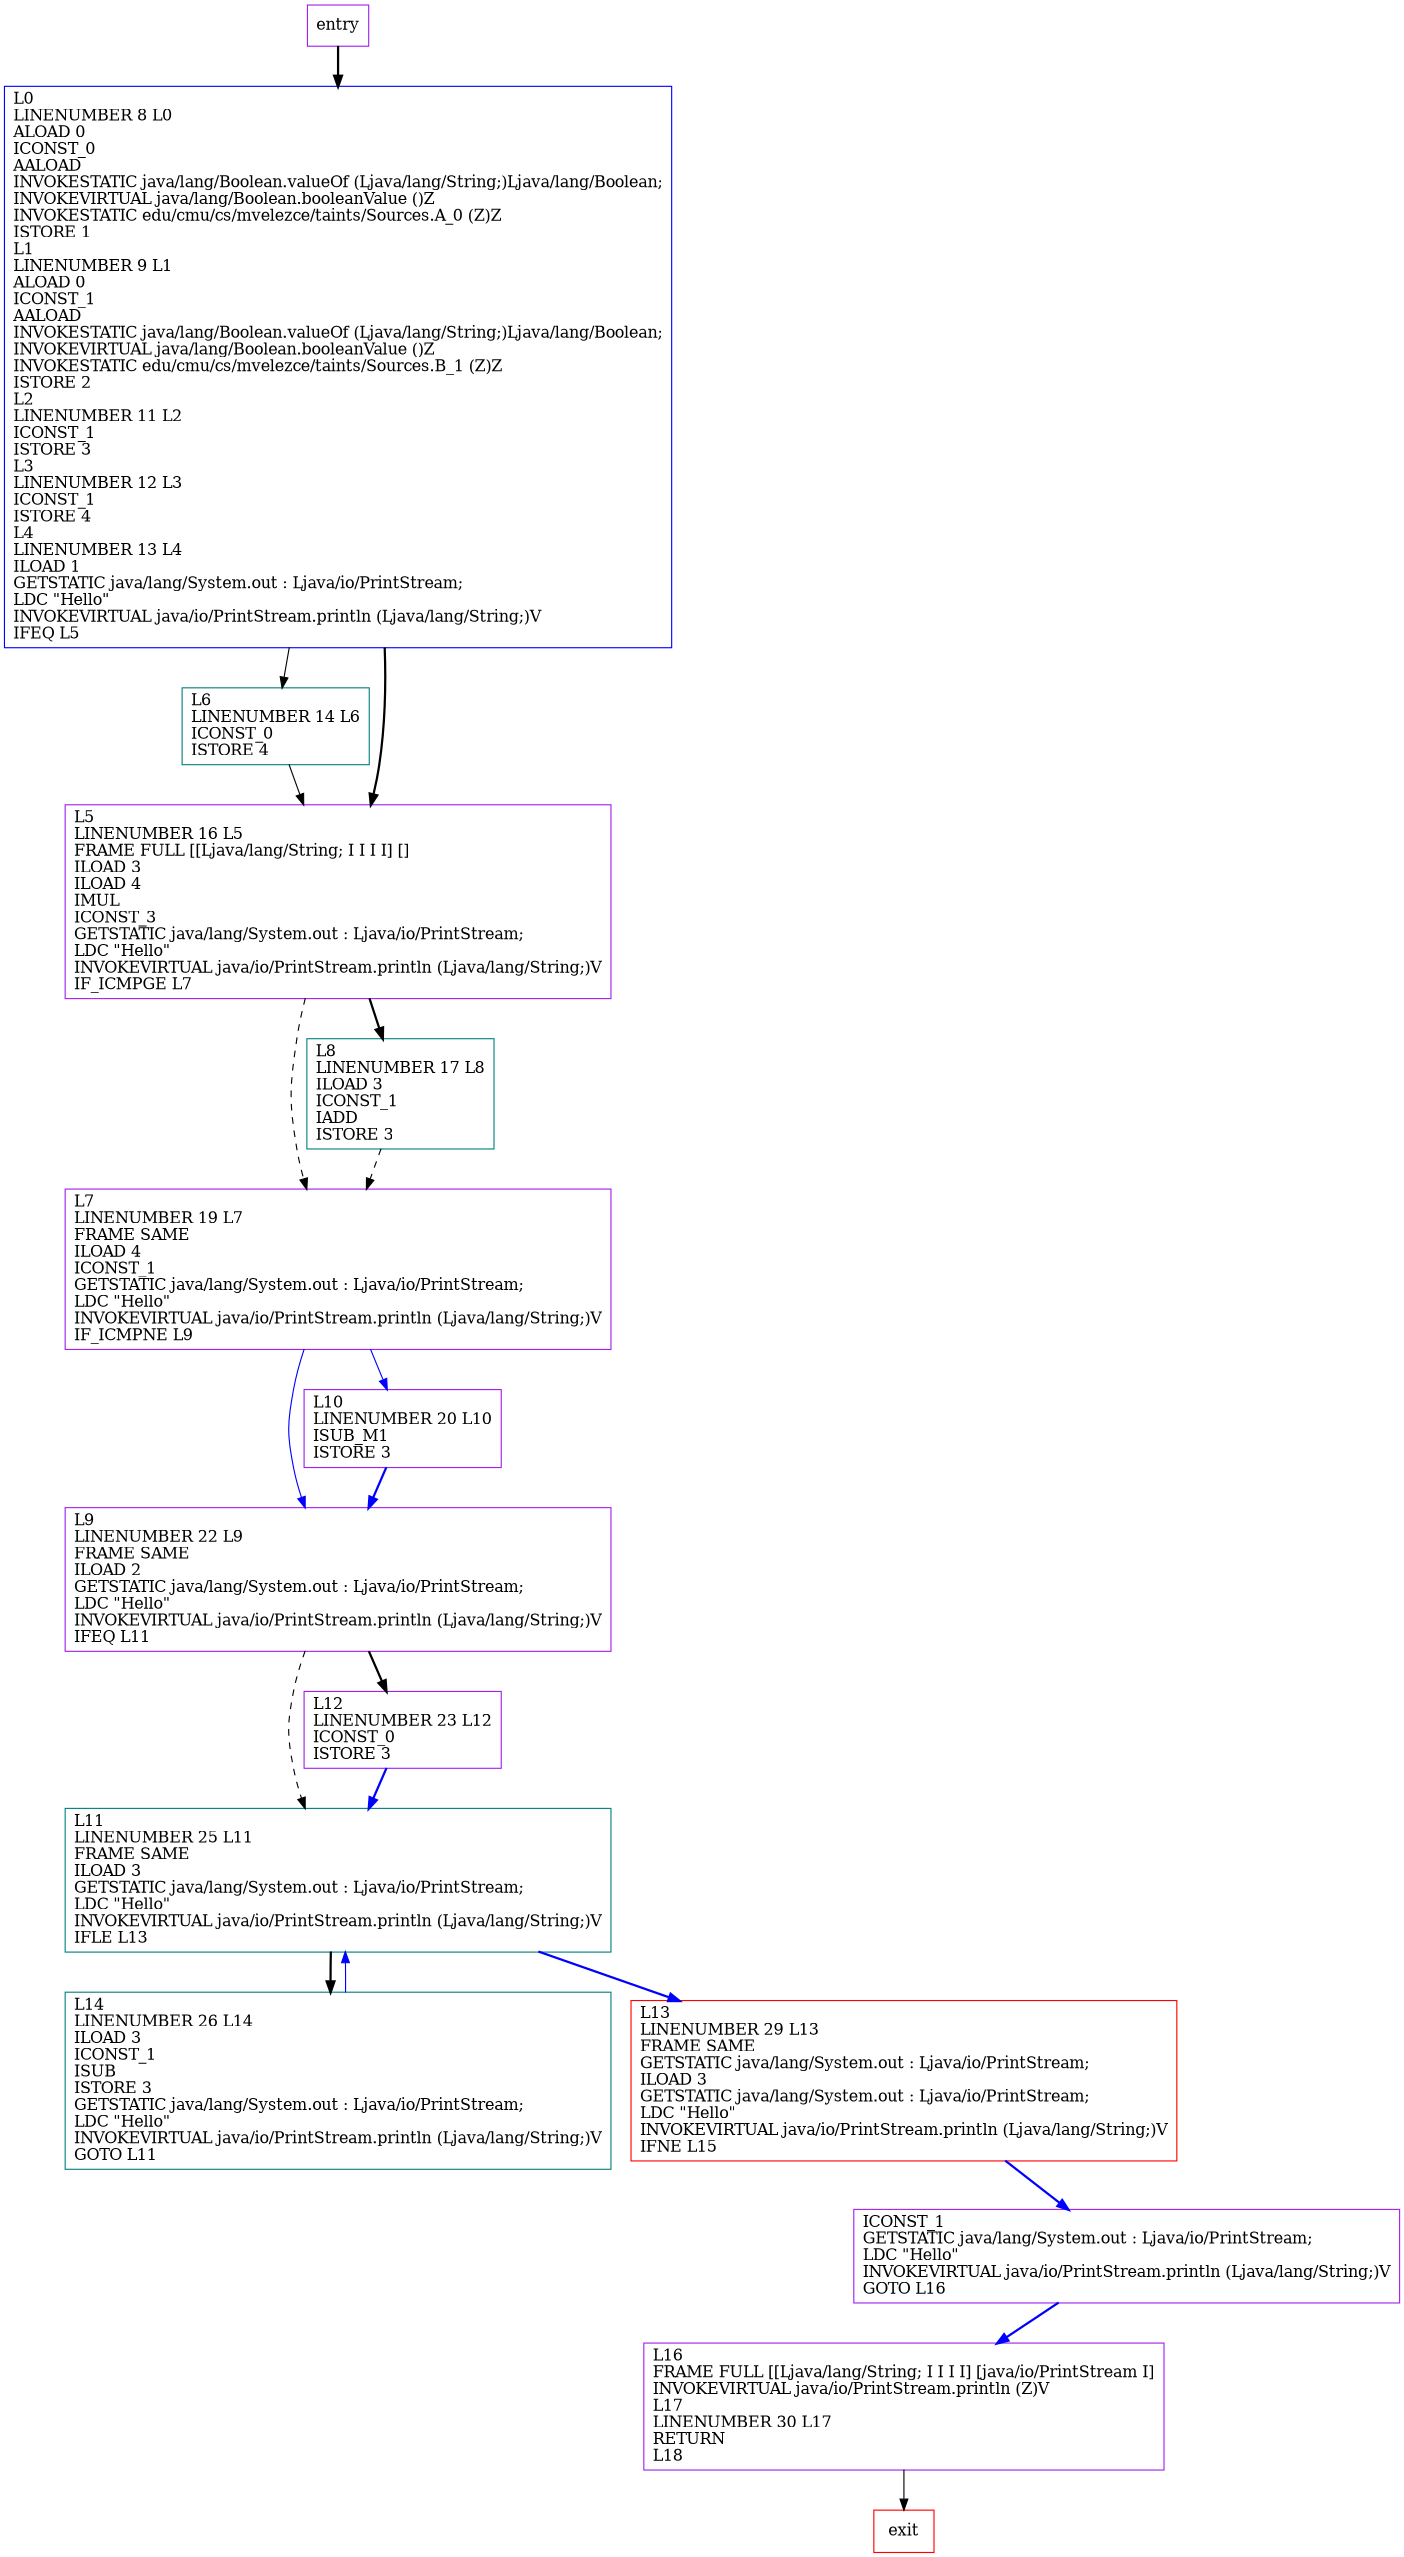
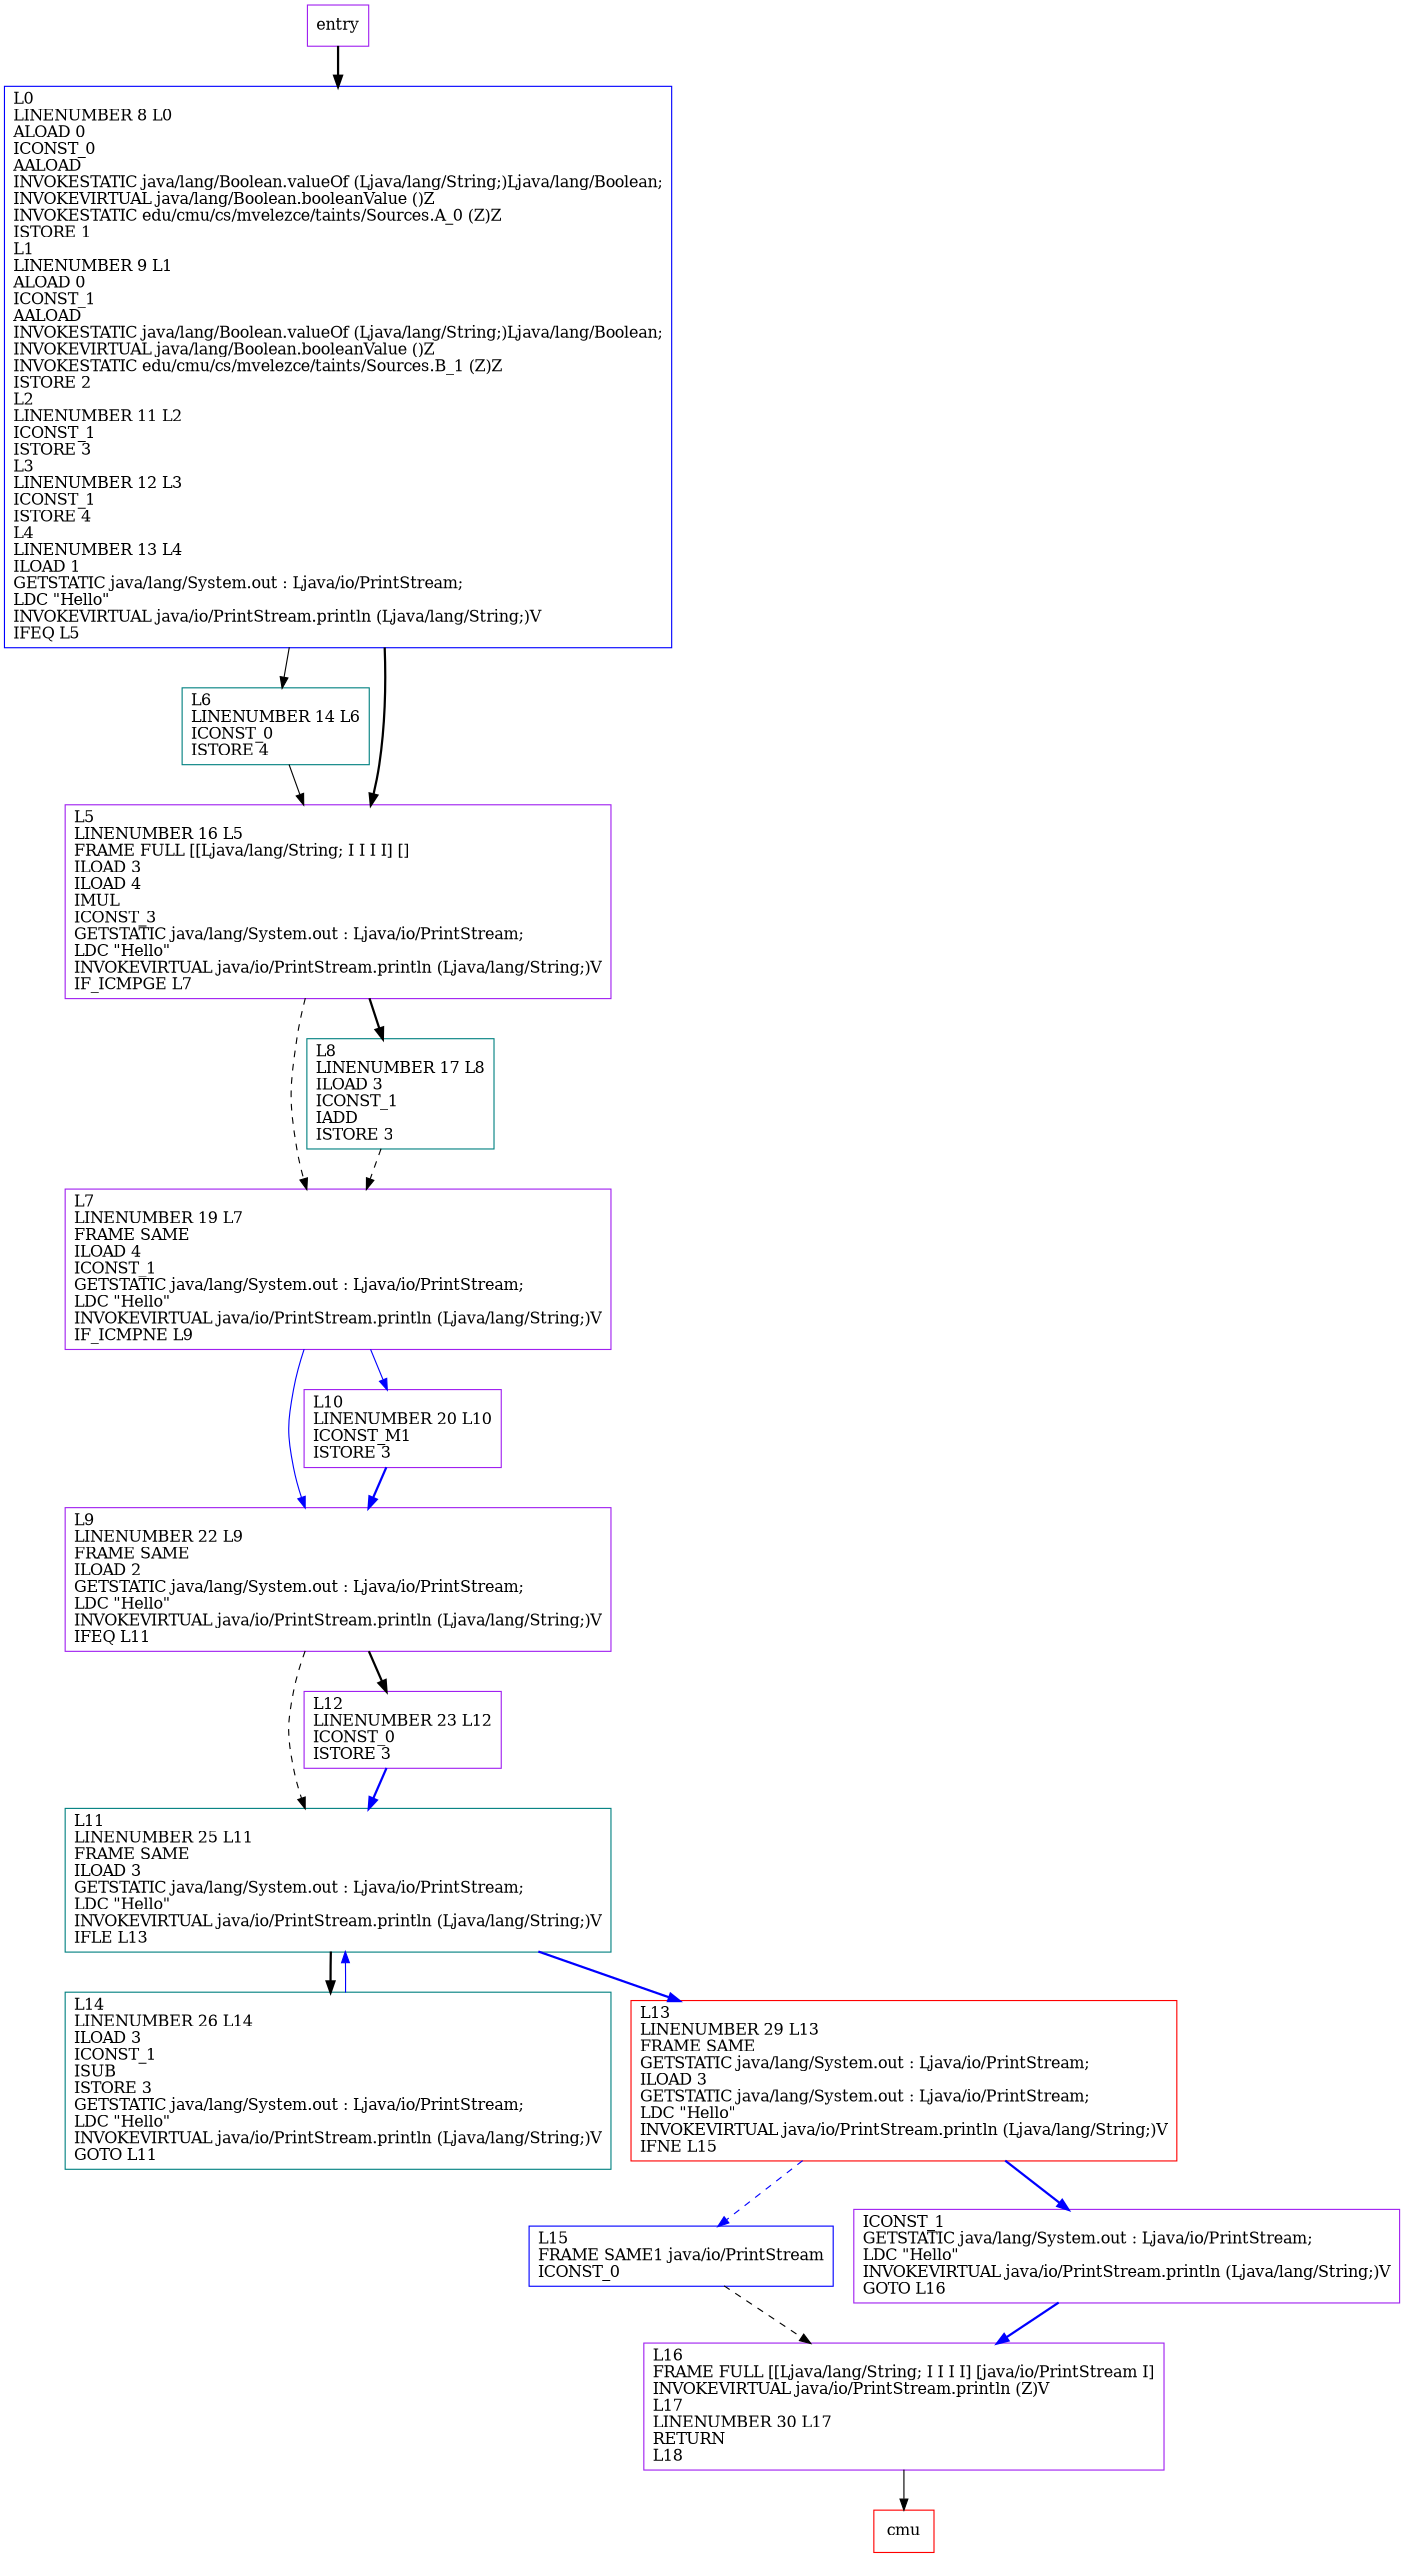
node "L10 LINENUMBER 20 L10 ISUB_M1 ISTORE 3": label "L10 LINENUMBER 20 L10 ISUB_M1 ISTORE 3" -> "L10 LINENUMBER 20 L10 ICONST_M1 ISTORE 3"
node "L15 FRAME SAME1 java/io/PrintStream ICONST_0": added
node "exit": label "exit" -> "cmu"
